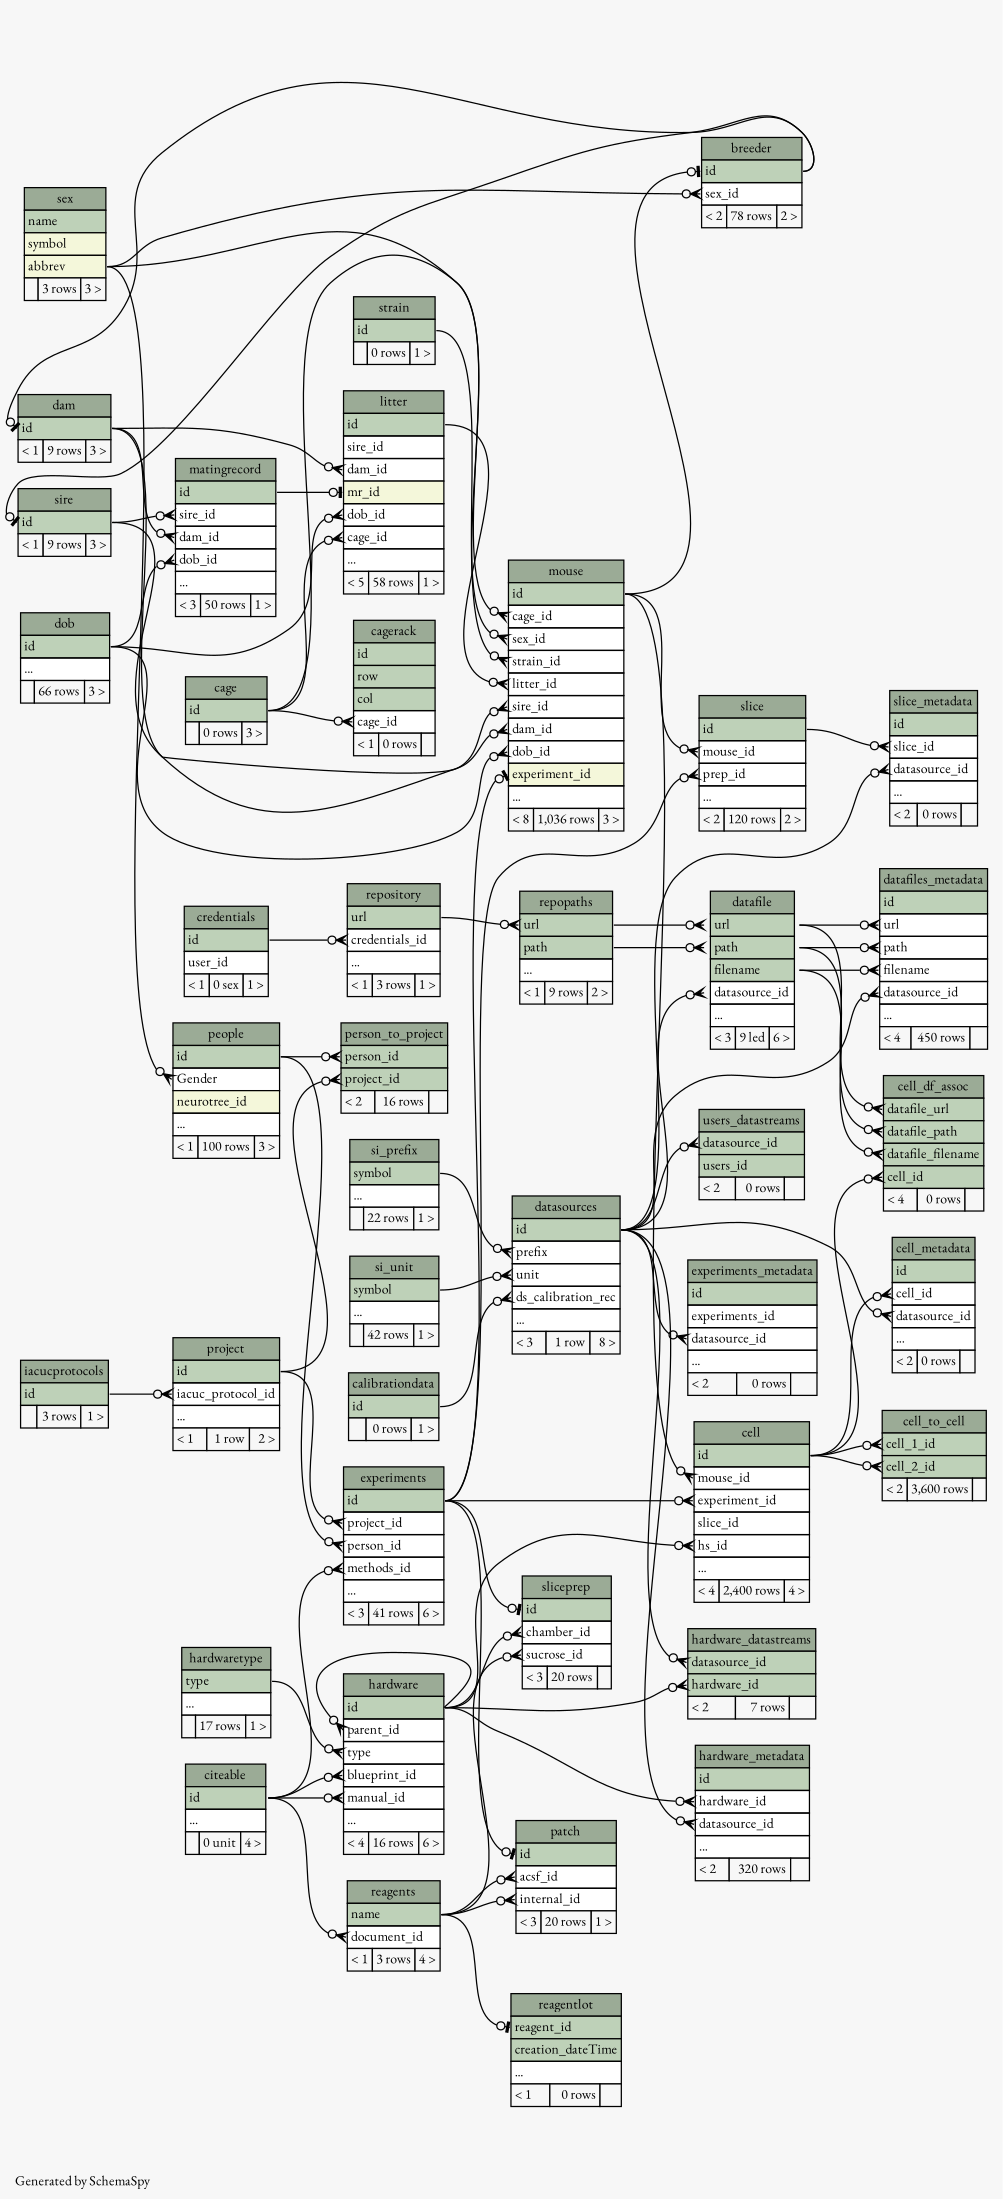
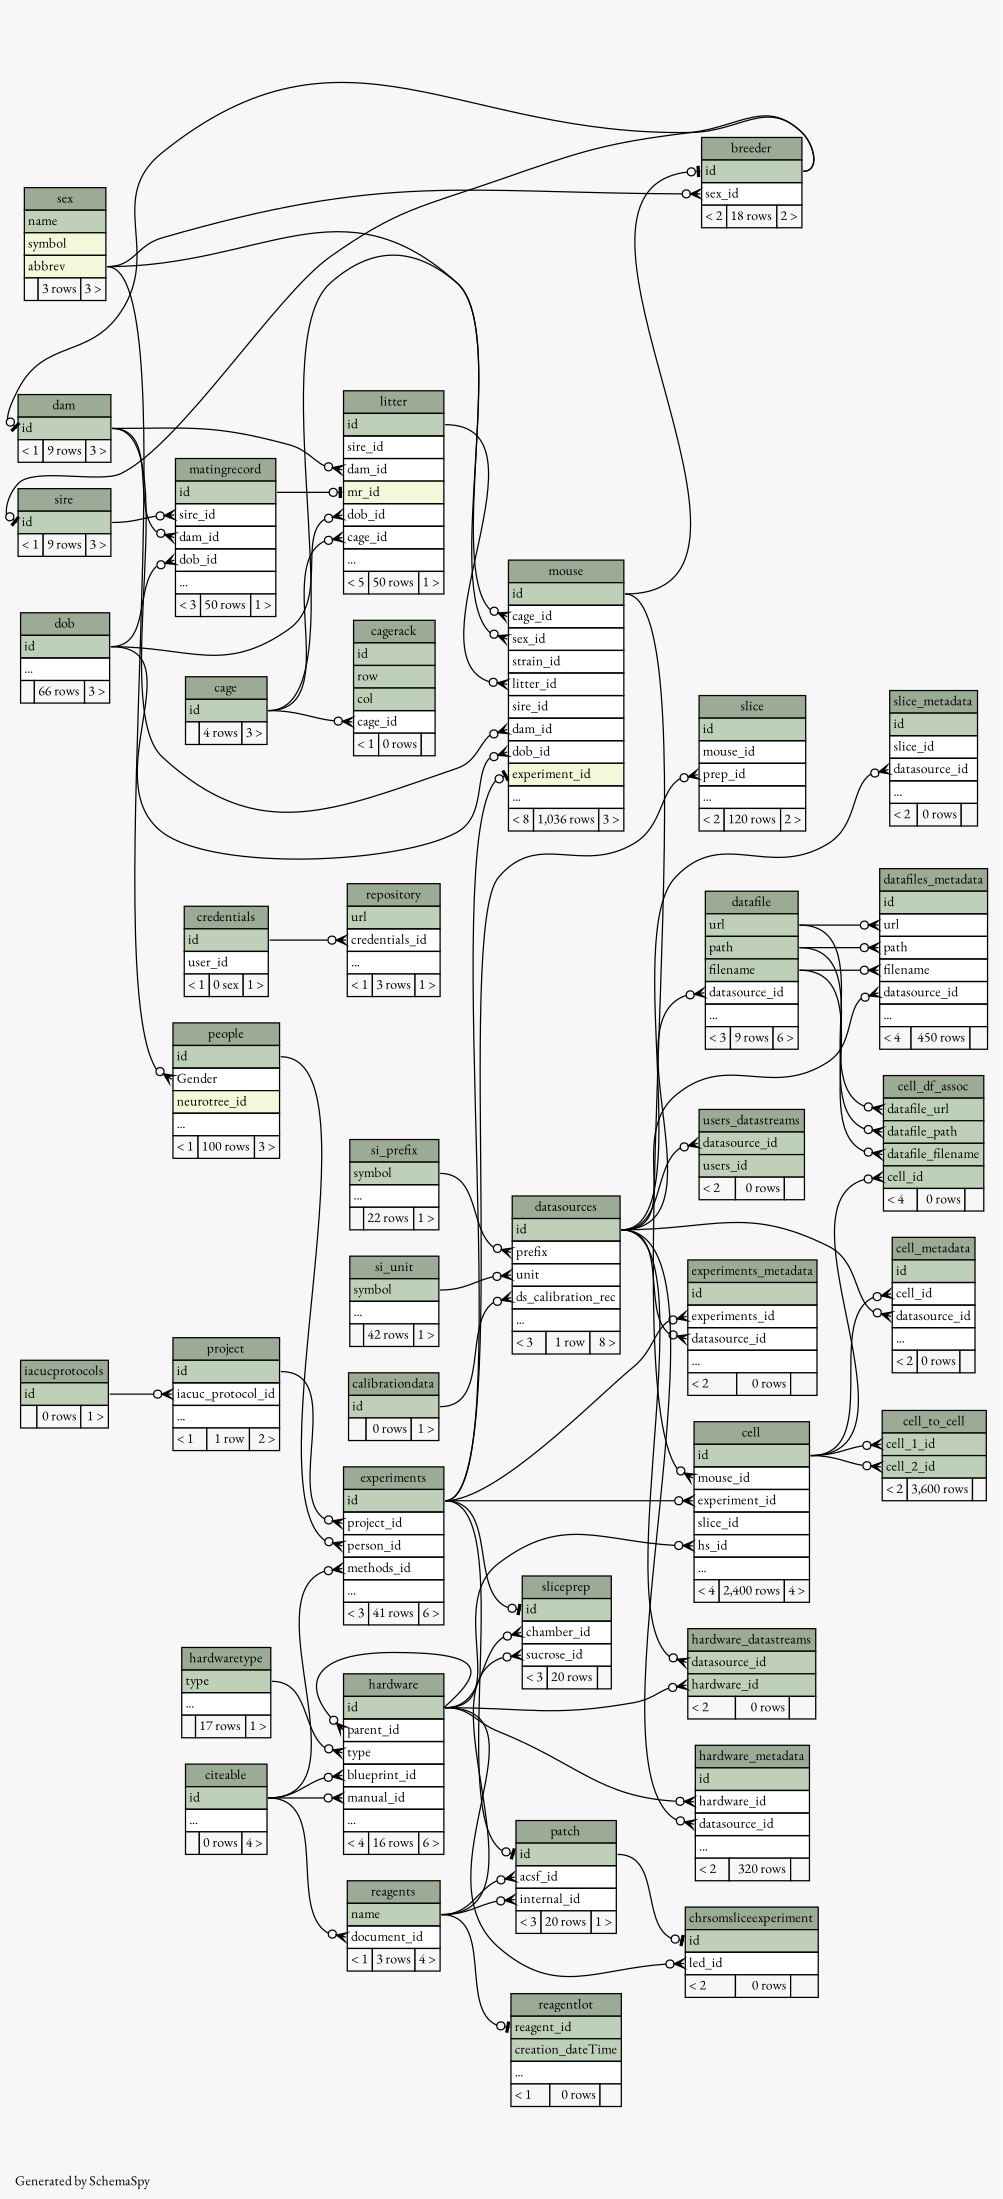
node "breeder": text "78 rows" -> "18 rows"
node "strain": removed
node "litter": text "58 rows" -> "50 rows"
edge "mouse" -> "slice": removed
node "cage": text "0 rows" -> "4 rows"
edge "slice" -> "slice_metadata": removed
edge "sire" -> "mouse": removed
node "repopaths": removed
node "datafile": text "9 led" -> "9 rows"
node "person_to_project": removed
node "iacucprotocols": text "3 rows" -> "0 rows"
edge "experiments" -> "experiments_metadata": added
node "hardware_datastreams": text "7 rows" -> "0 rows"
node "citeable": text "0 unit" -> "0 rows"
node "chrsomsliceexperiment": added
